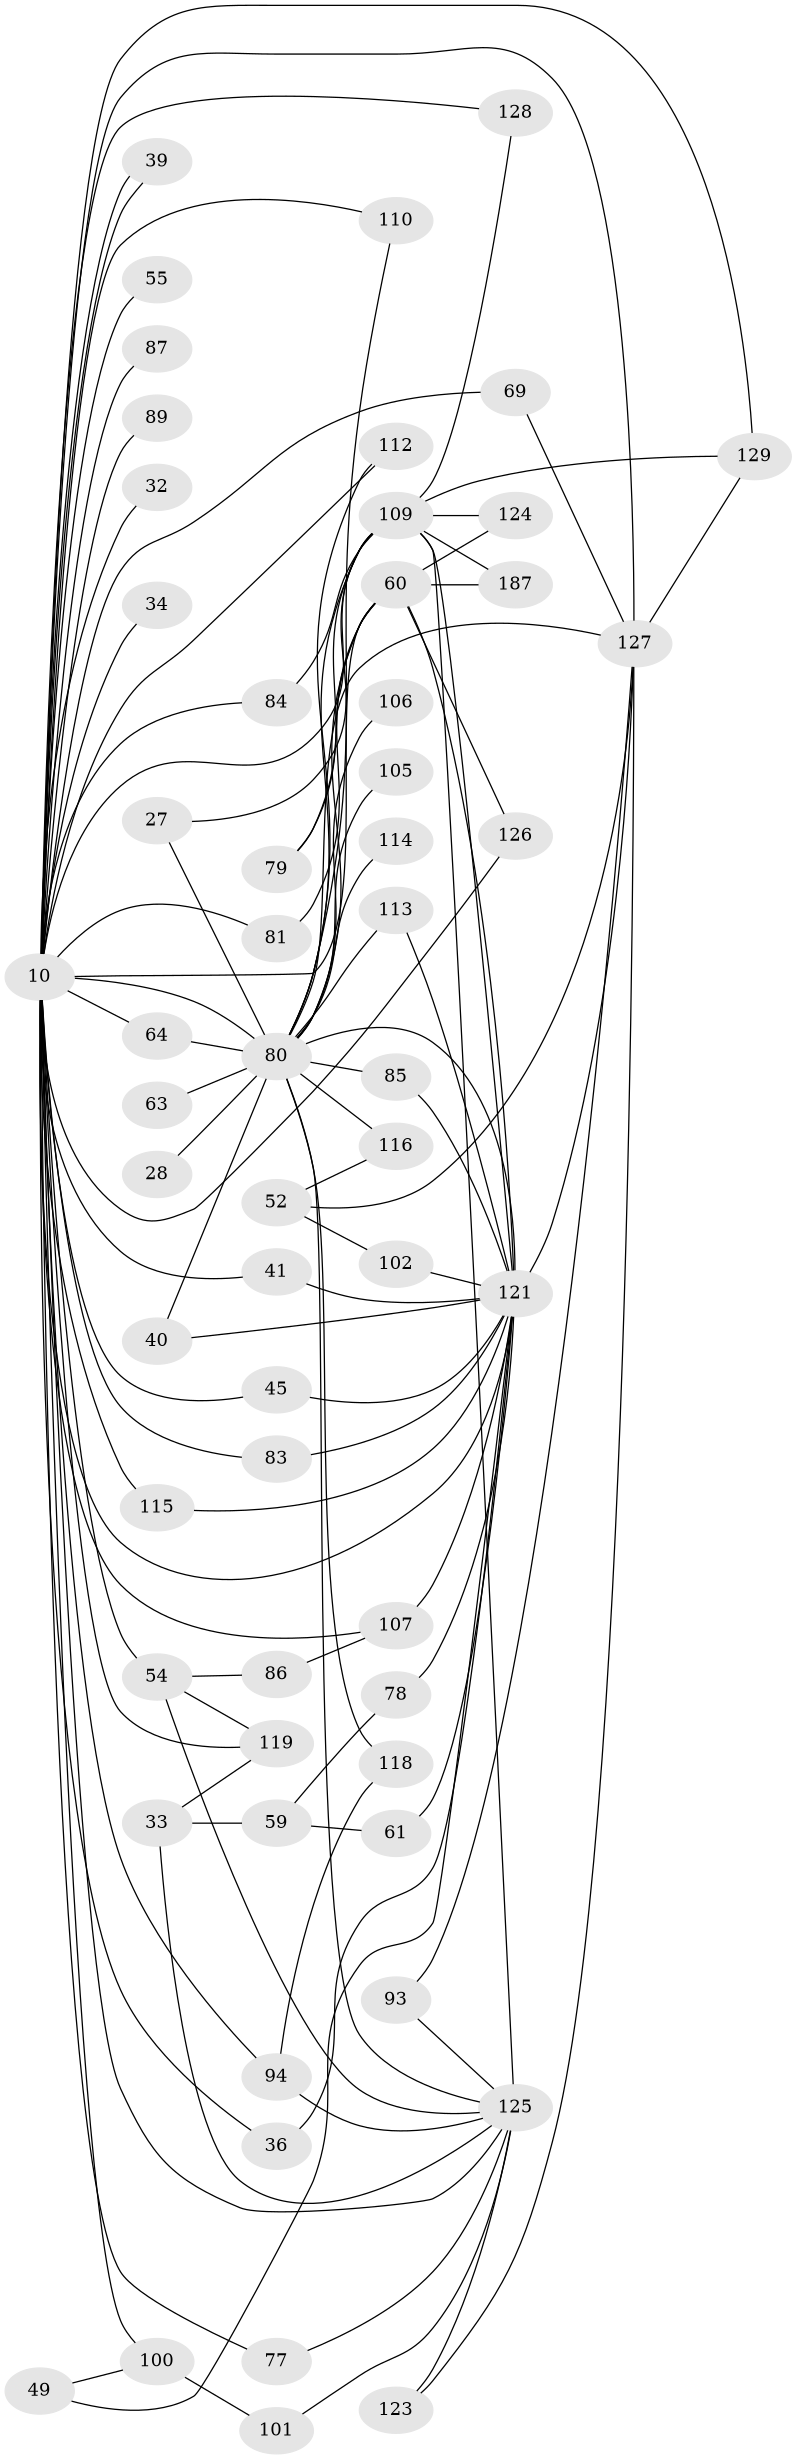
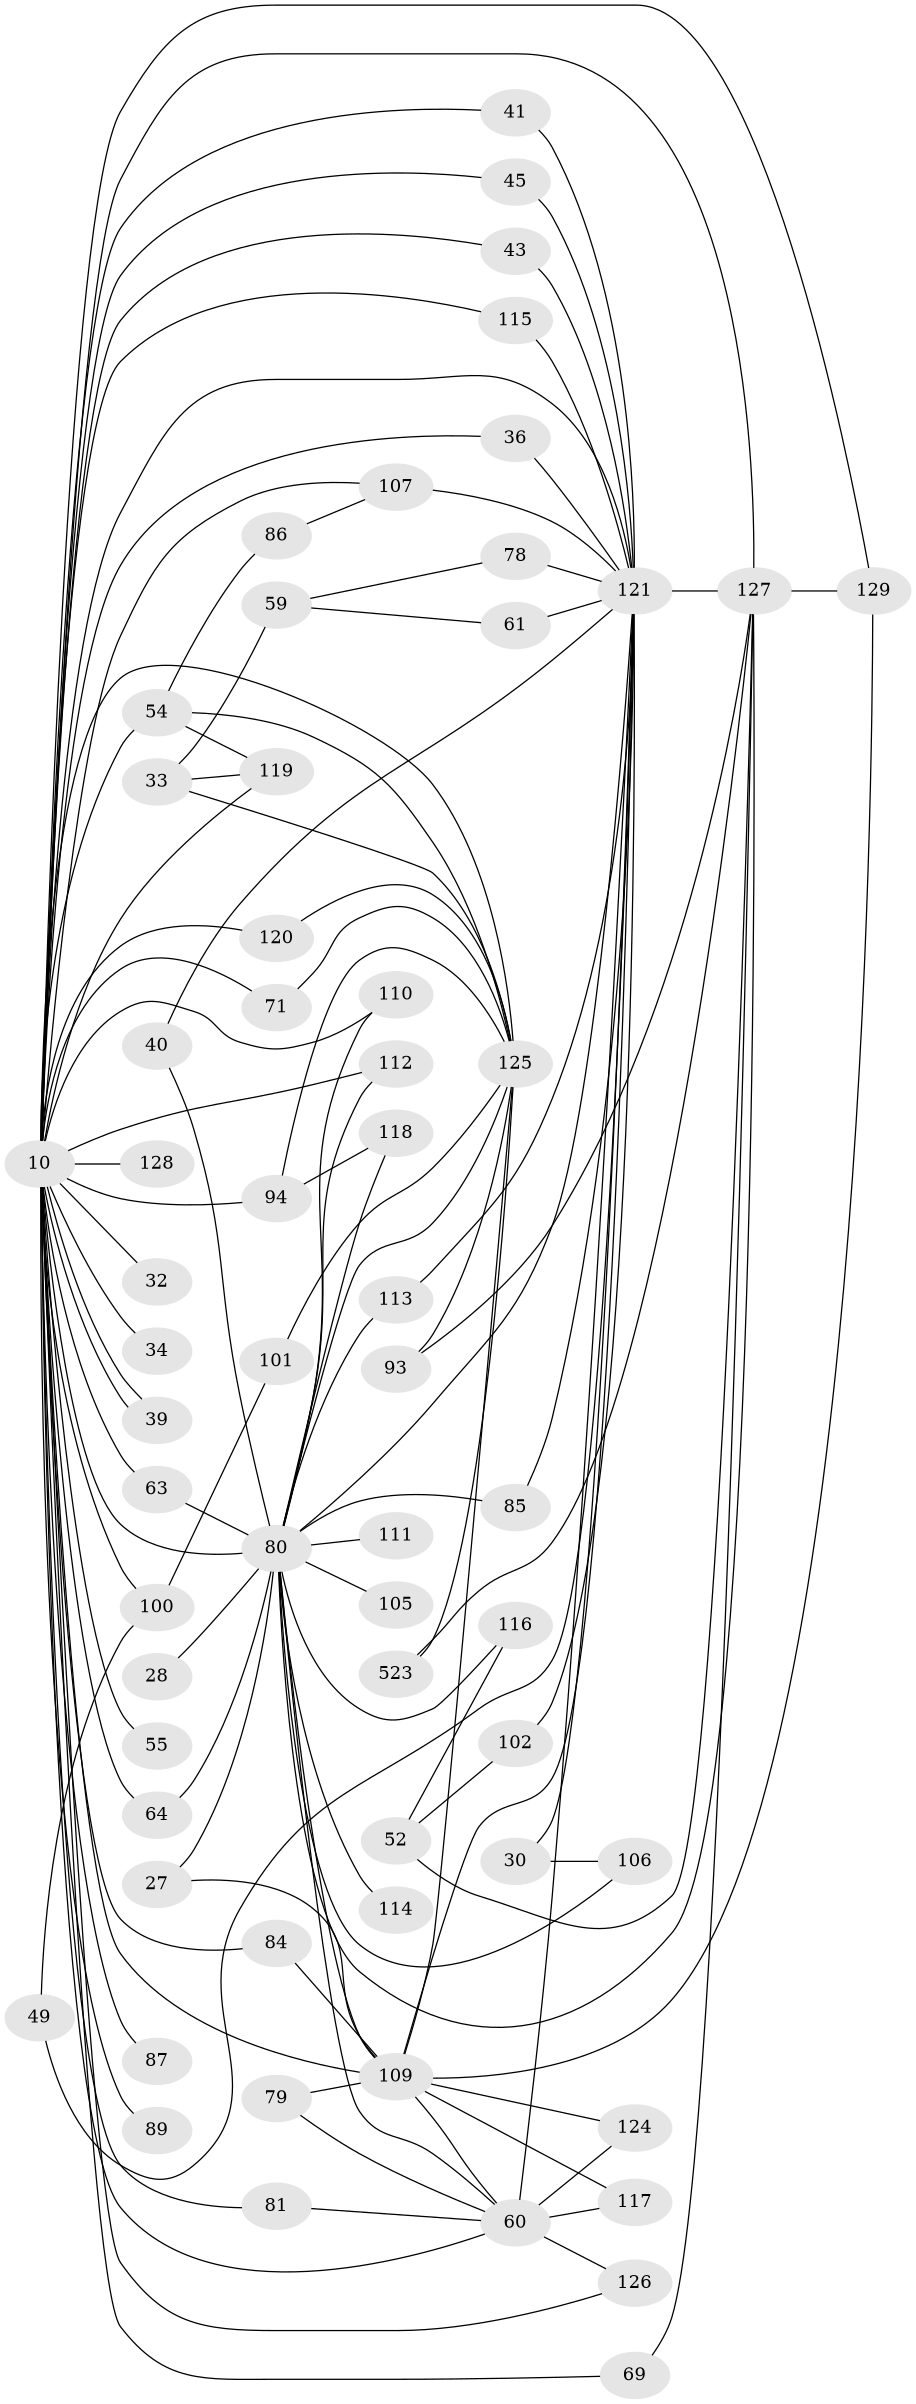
edge "128" -- "109": now "60" -- "109"
node "187": label "187" -> "117"
node "120": added
edge "10" -- "63": added
node "83": label "83" -> "43"
node "111": added
node "30": added
node "77": label "77" -> "71"
node "123": label "123" -> "523"
